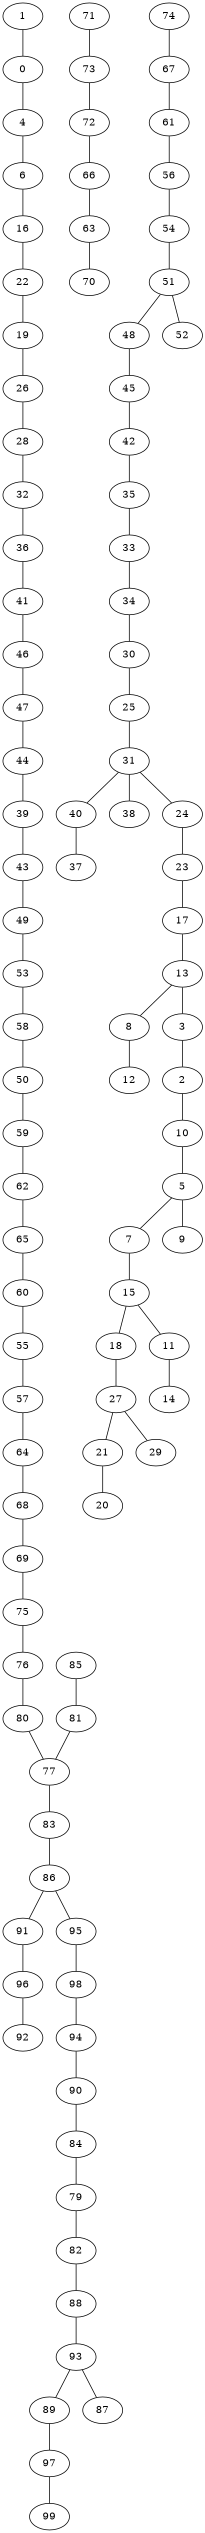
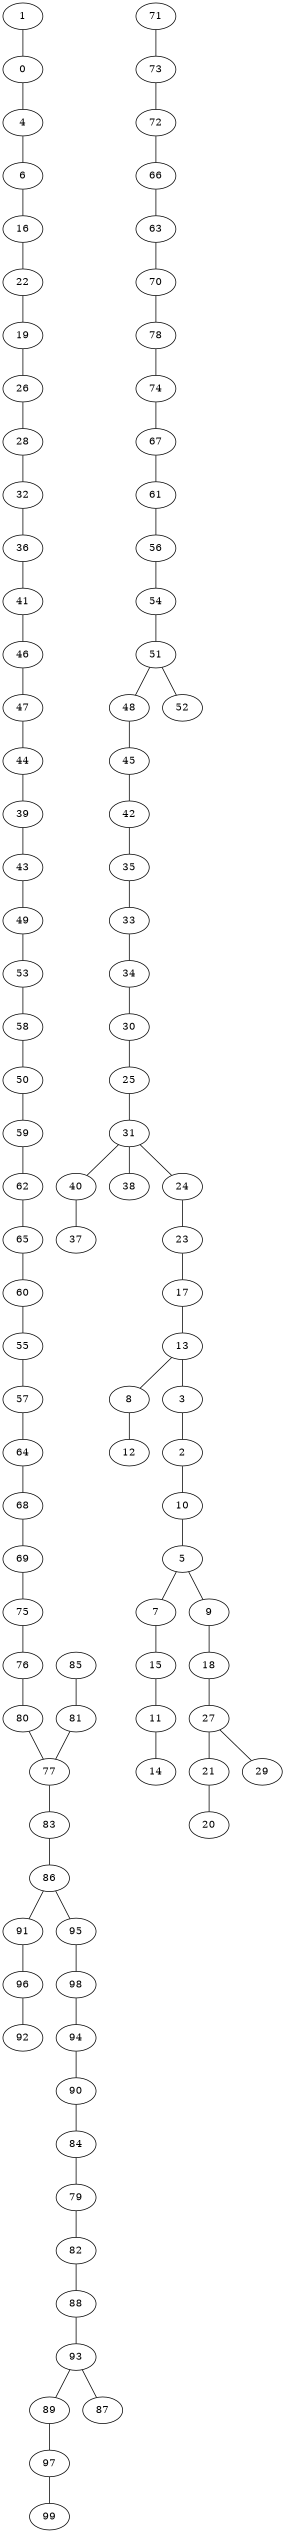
node "78": added
edge "15" -- "18": now "9" -- "18"
